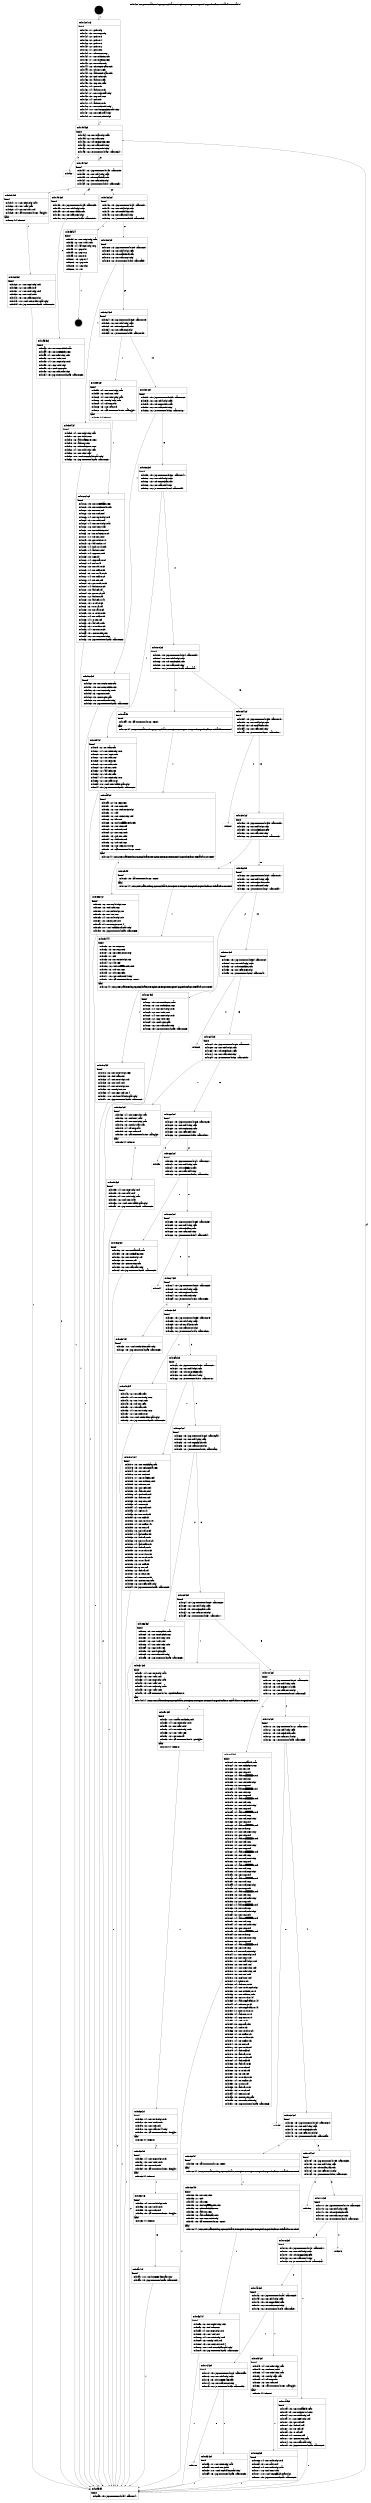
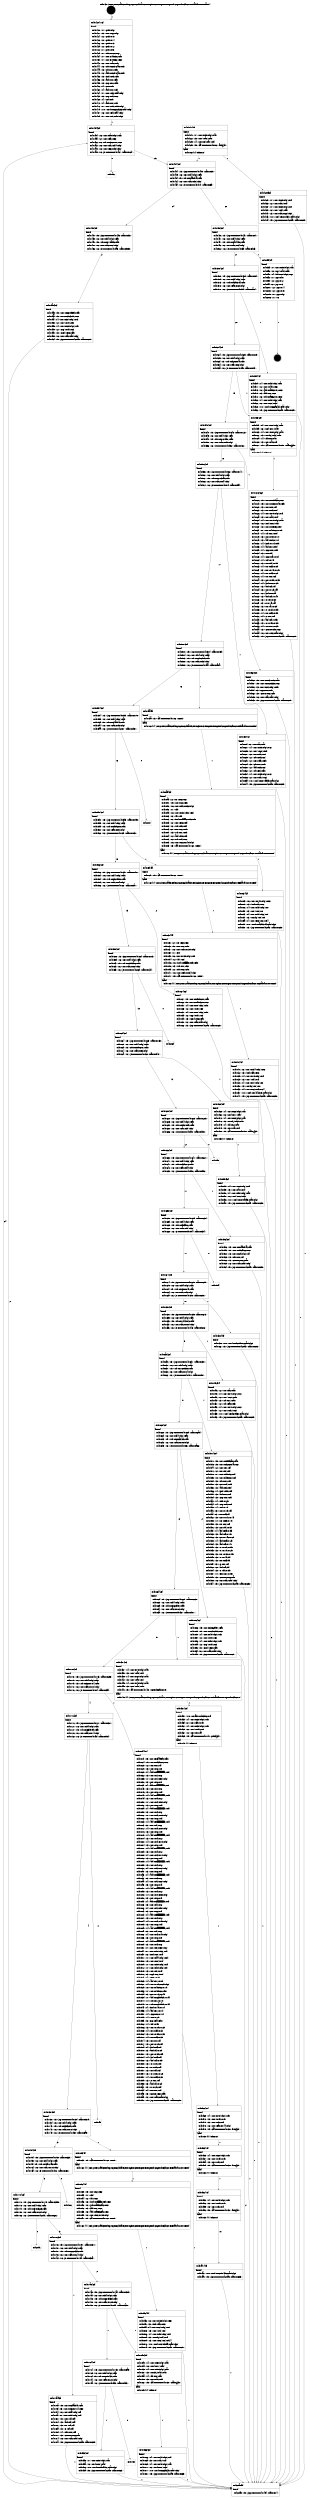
edge "0x4014b4 [28]" -> "0x401b1b [19]": reversed
